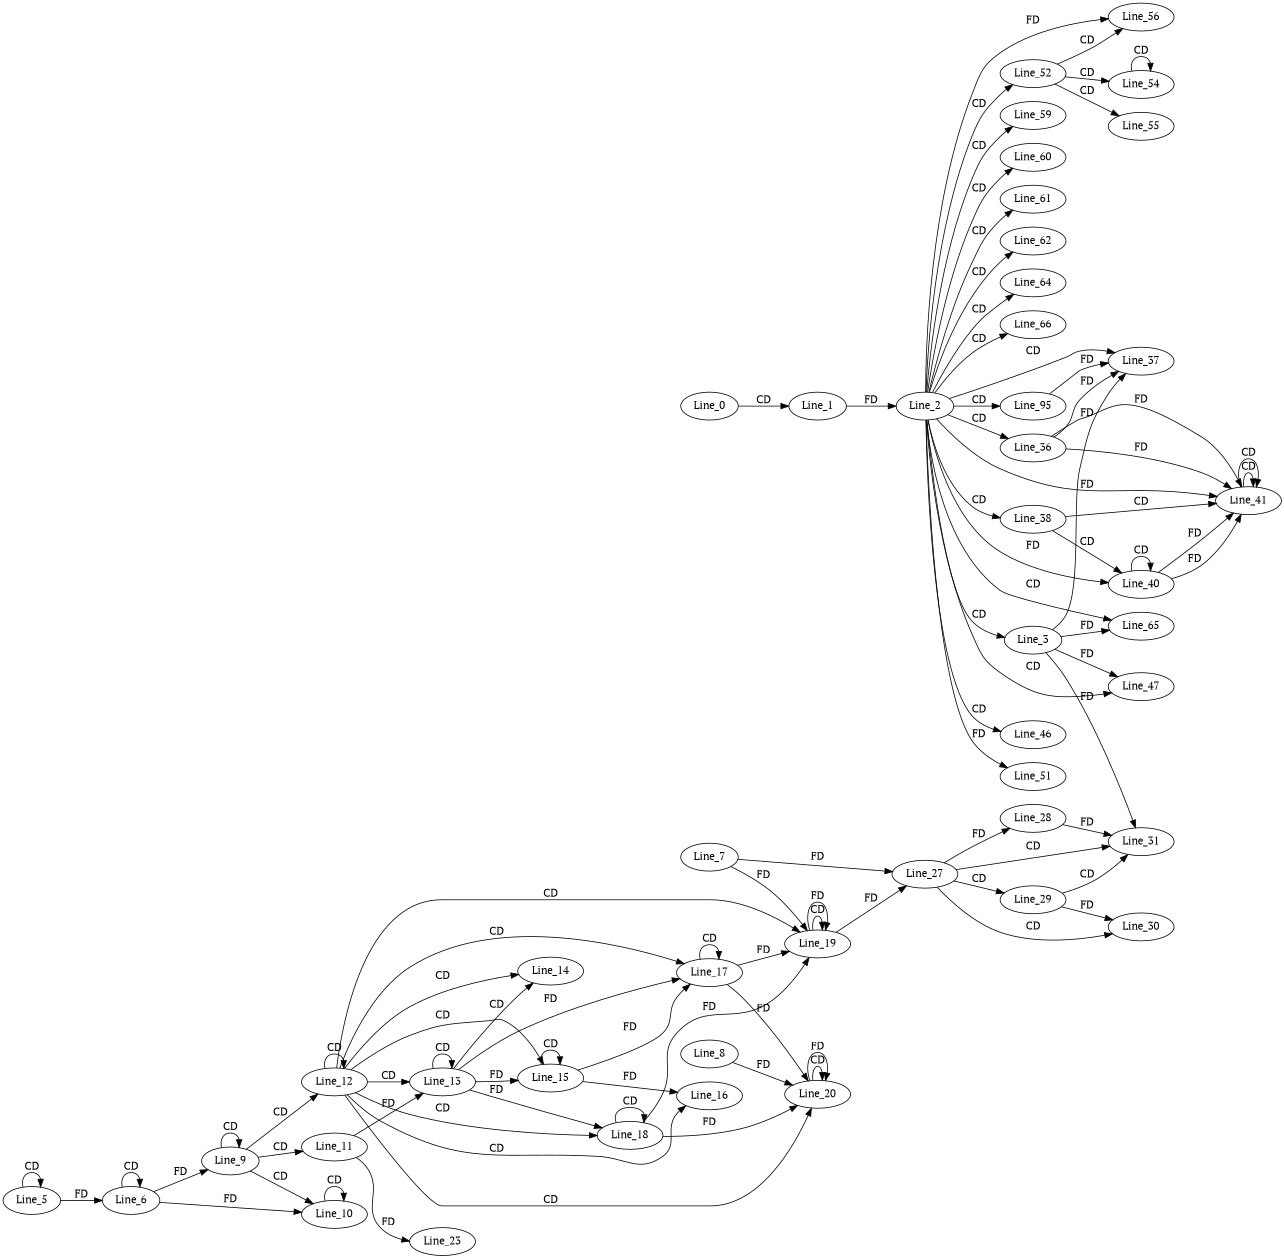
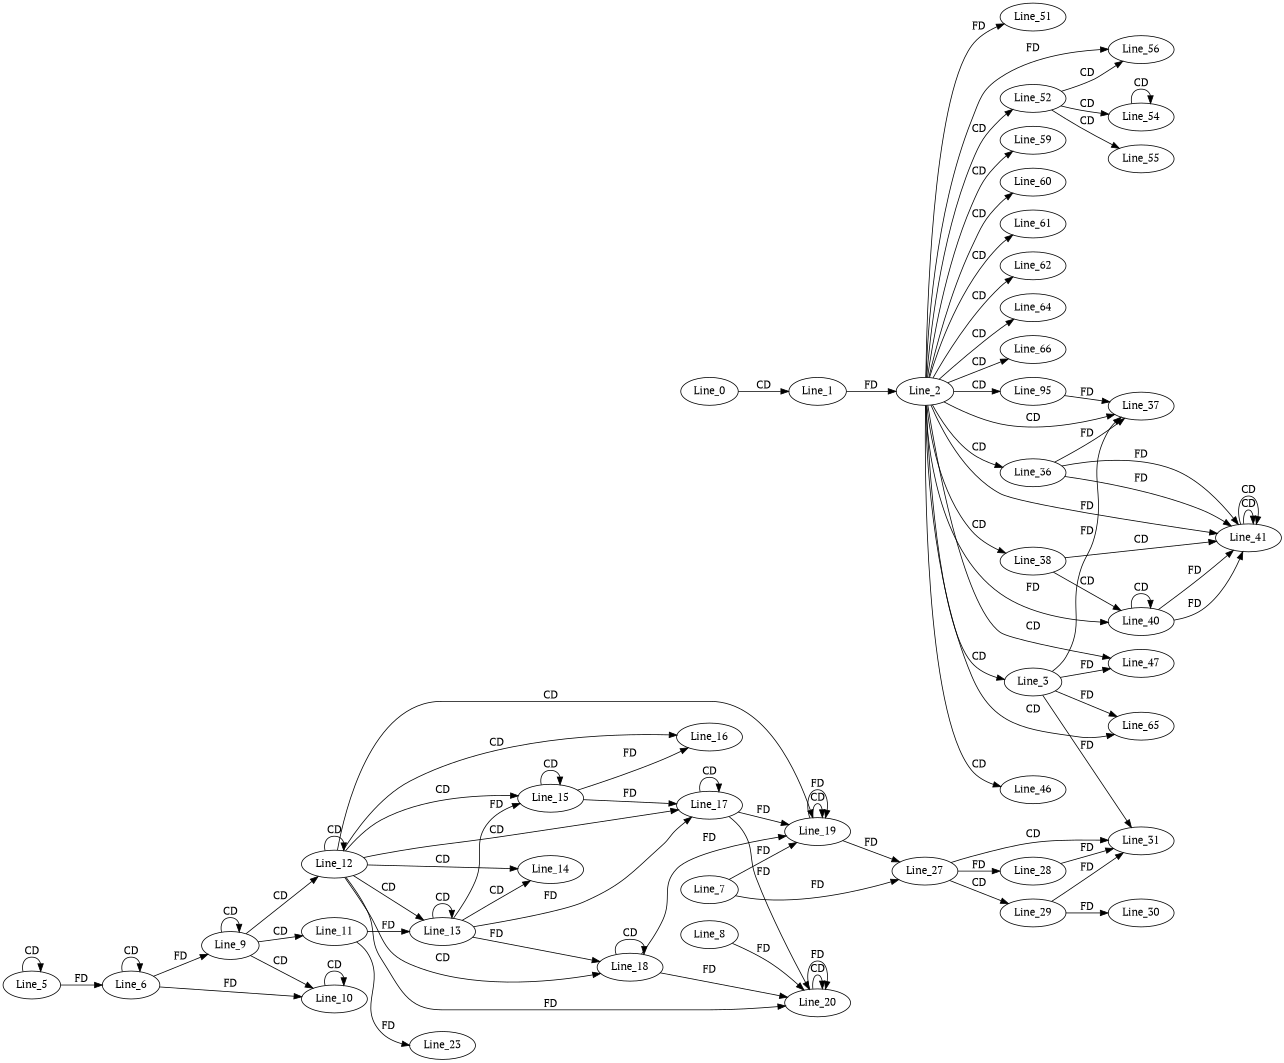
edge "Line_29" -> "Line_31": label "CD" -> "FD"
edge "Line_27" -> "Line_30": removed, label "CD"
edge "Line_12" -> "Line_20": label "CD" -> "FD"
